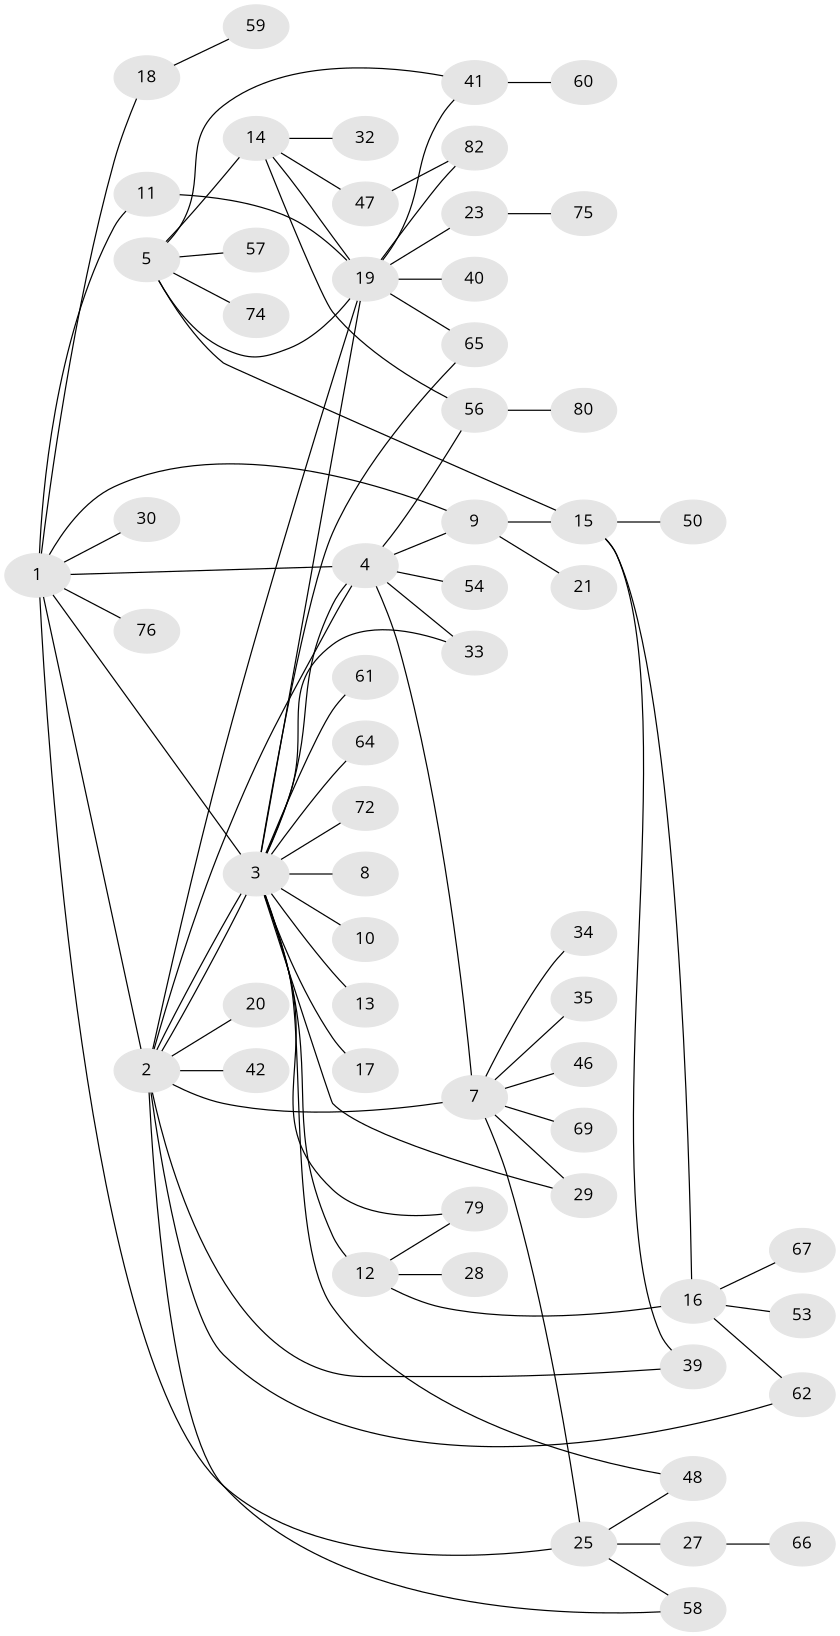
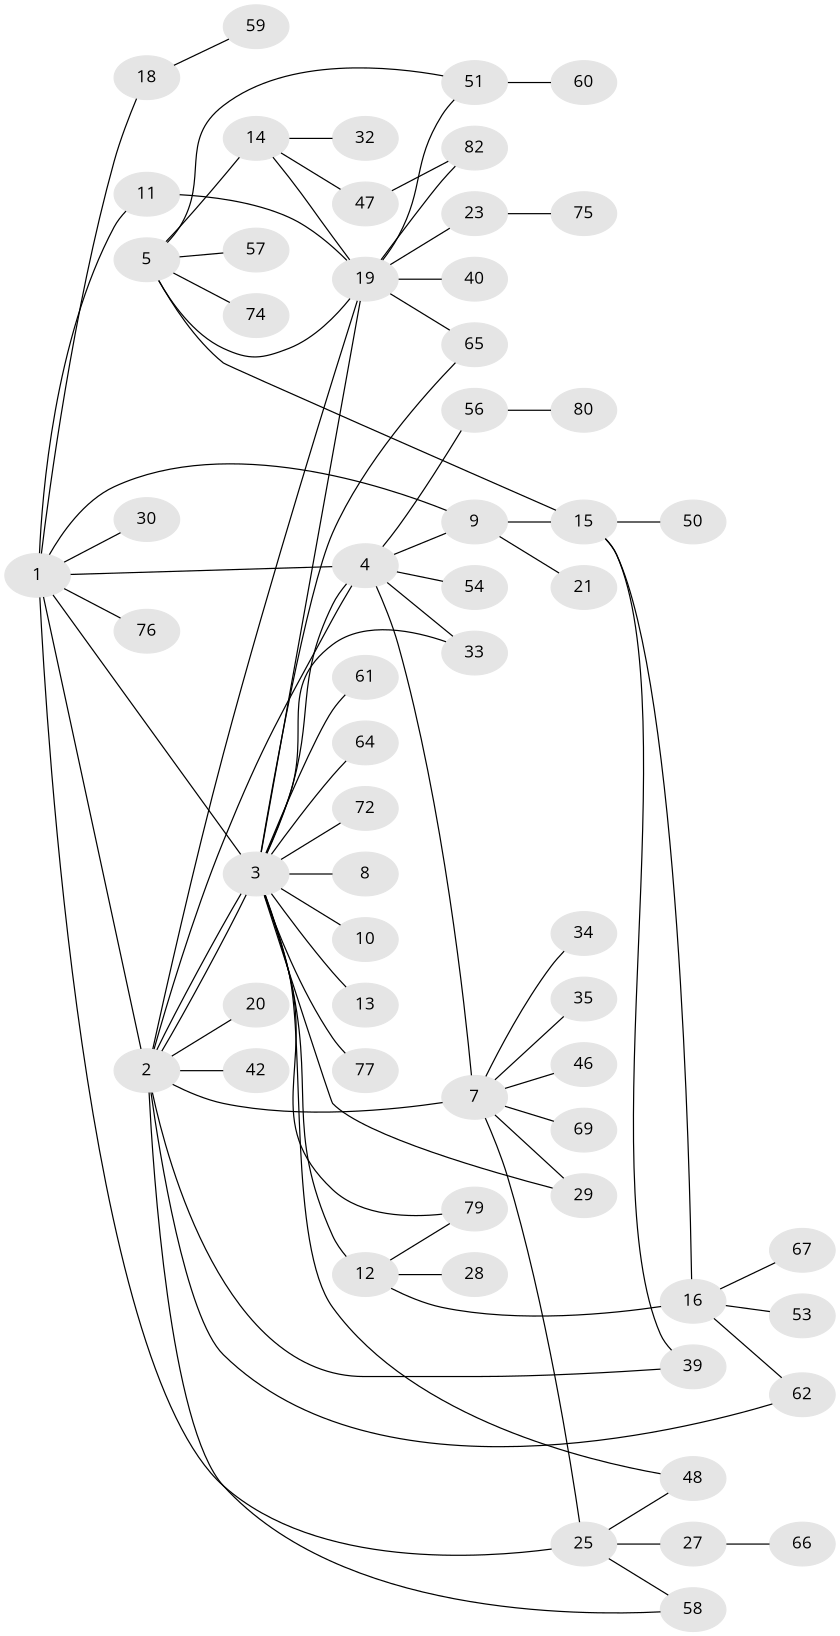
node "41": label "41" -> "51"
edge "14" -- "56": removed
node "17": label "17" -> "77"
